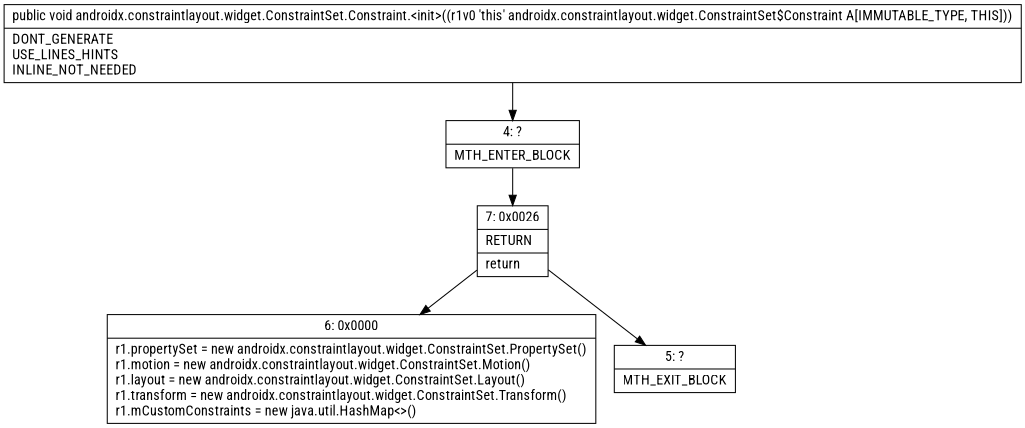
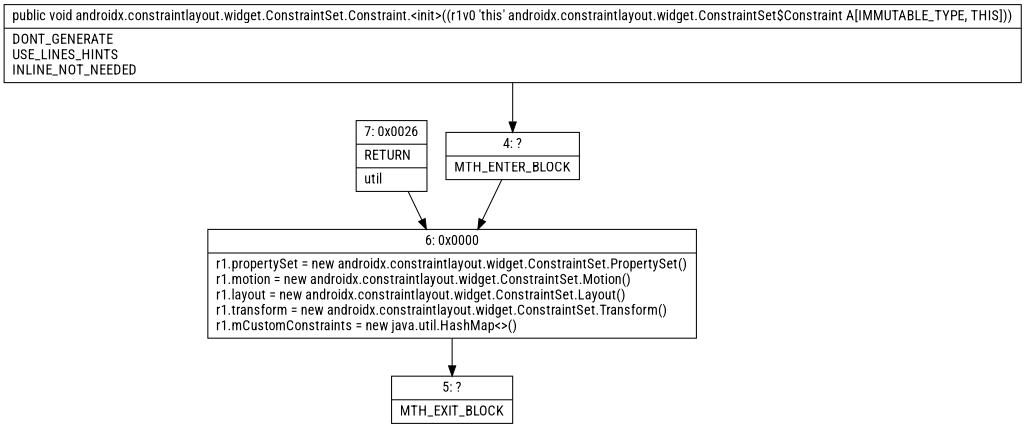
edge "4: ?" -> "7: 0x0026": now "4: ?" -> "6: 0x0000"
node "7: 0x0026": text "return" -> "util"
edge "7: 0x0026" -> "5: ?": now "6: 0x0000" -> "5: ?"
